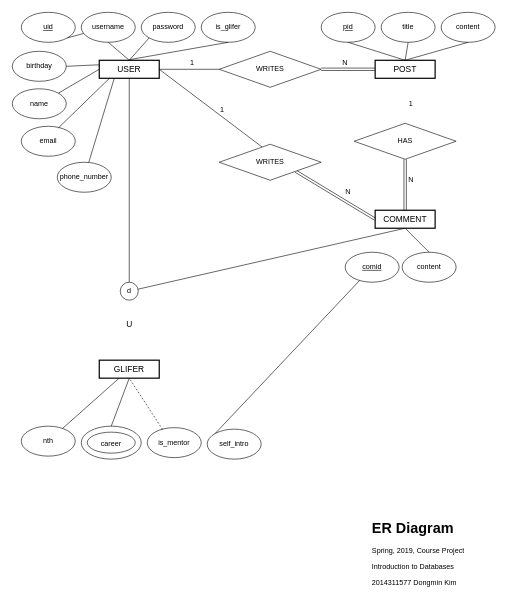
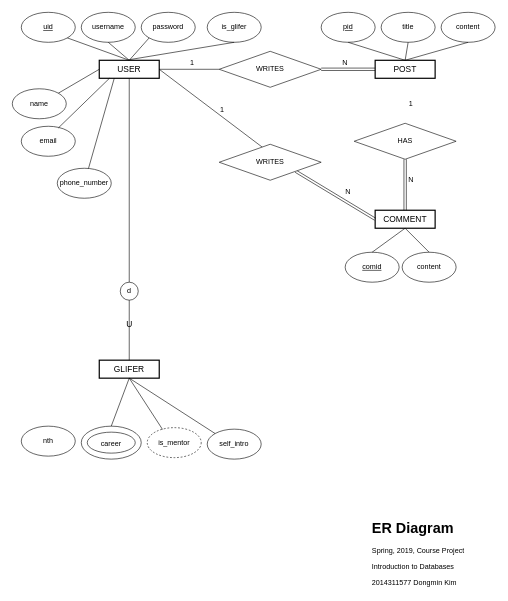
node "is_glifer": moved (228, 27) -> (234, 27)
edge "uid" -- "username": now "uid" -- "USER"
node "birthday": removed
edge "birthday" -- "USER": removed
node "phone_number": moved (84, 177) -> (84, 183)
edge "COMMENT" -- "d": now "COMMENT" -- "comid"
edge "comid" -- "self_intro": now "GLIFER" -- "self_intro"
edge "GLIFER" -- "nth": now "GLIFER" -- "d"
edge "GLIFER" -- "is_mentor": style dashed -> solid
node "is_mentor": style solid -> dashed
